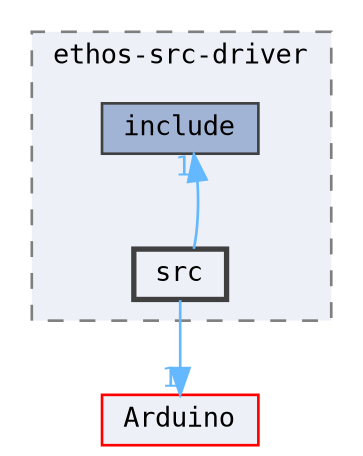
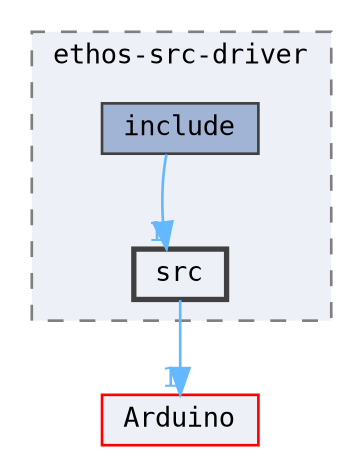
edge "src" -> "include": reversed
